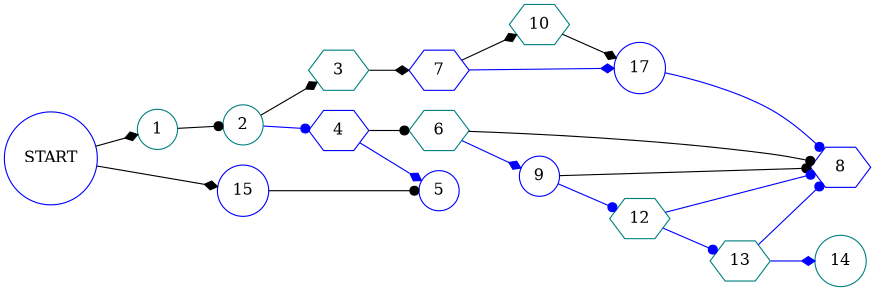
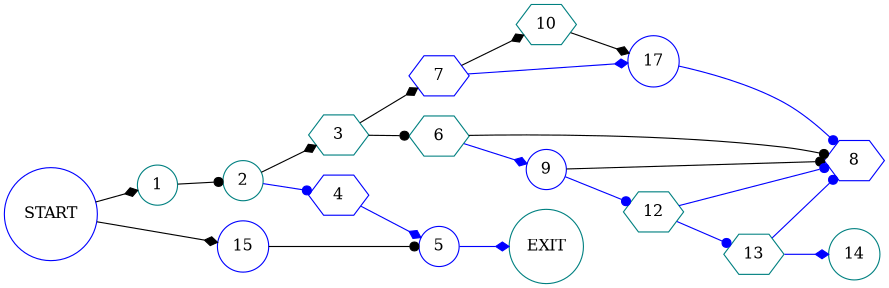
edge "4" -> "6": now "3" -> "6"
node "EXIT": added
